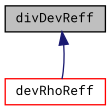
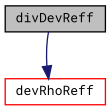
edge "devRhoReff" -> "divDevReff": reversed
